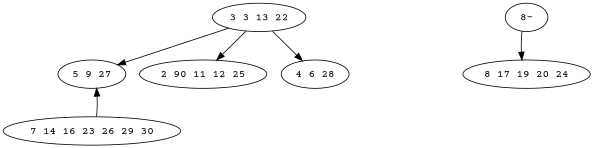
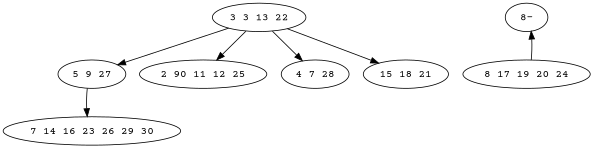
edge "8-" -> "8 17 19 20 24": reversed
node "4 6 28": label "4 6 28" -> "4 7 28"
node "15 18 21": added
edge "7 14 16 23 26 29 30" -> "5 9 27": reversed
